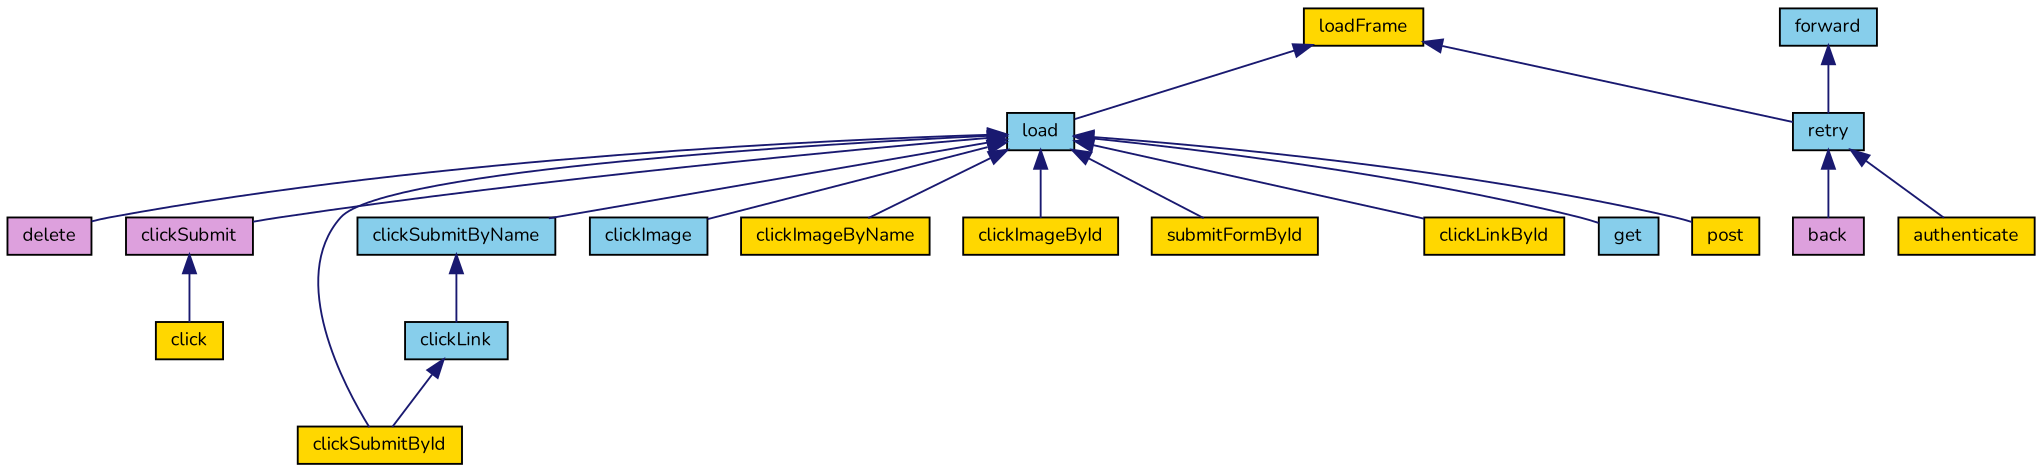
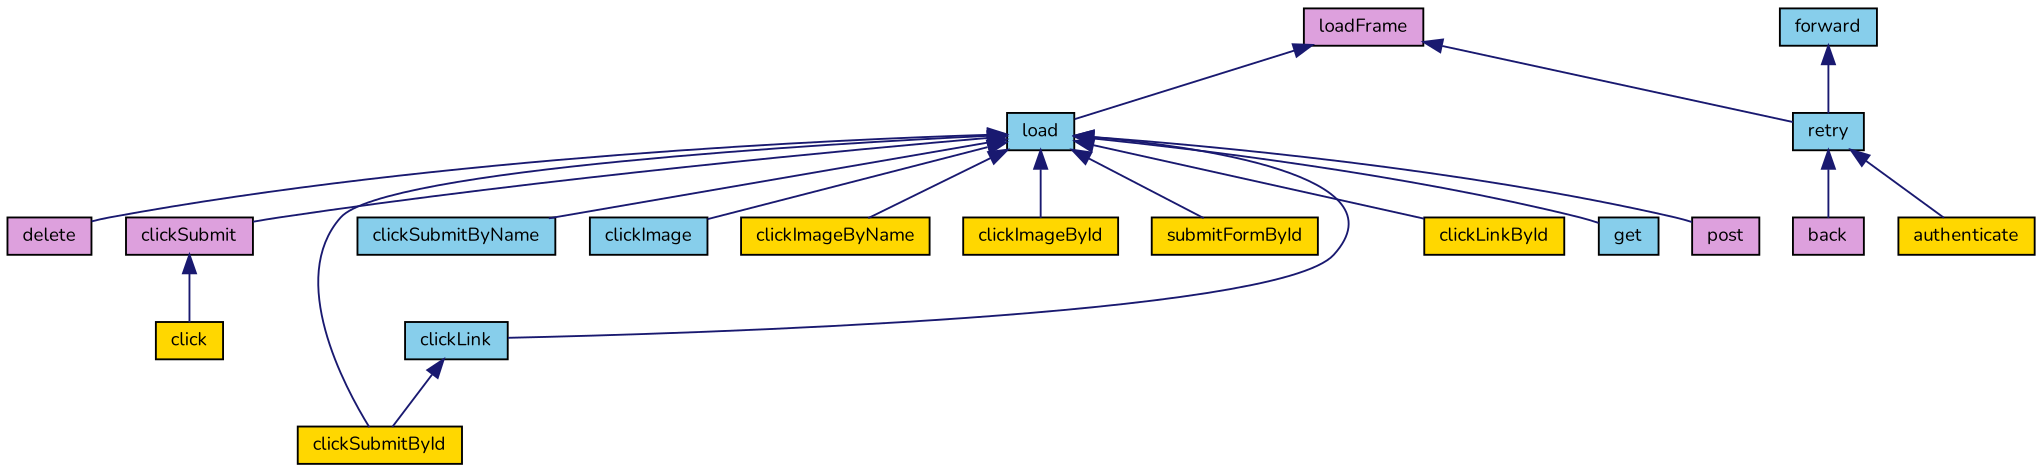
node "loadFrame": fillcolor gold -> plum
node "post": fillcolor gold -> plum
edge "clickLink" -> "clickSubmitByName": now "clickLink" -> "load"
